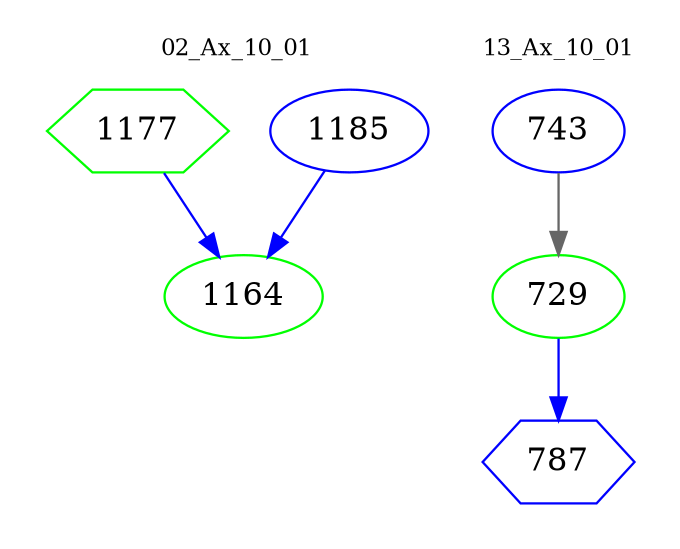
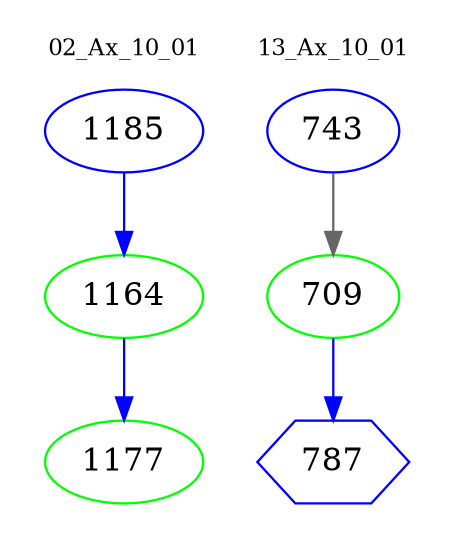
node "1177": shape hexagon -> ellipse
edge "1177" -> "1164": reversed
node "729": label "729" -> "709"
